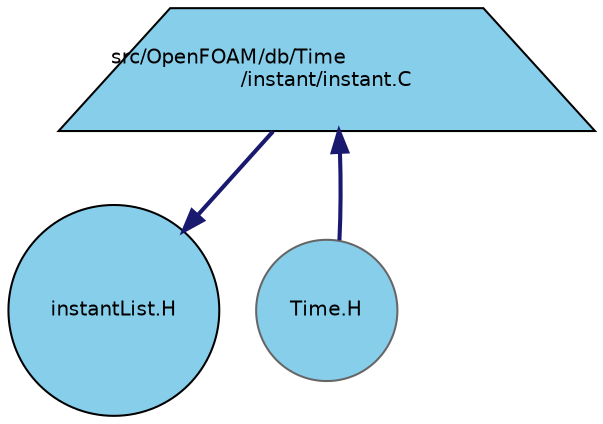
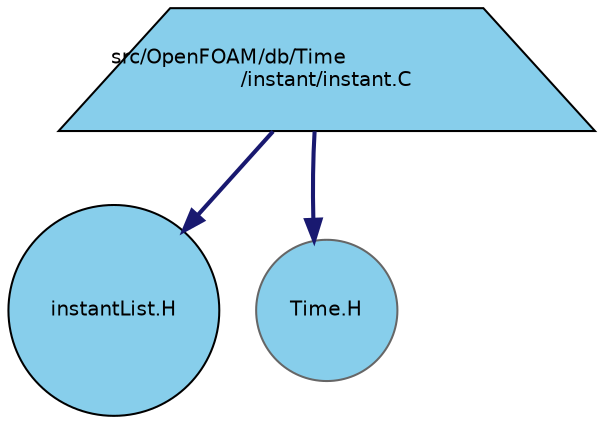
edge "Time.H" -> "src/OpenFOAM/db/Time /instant/instant.C": reversed
